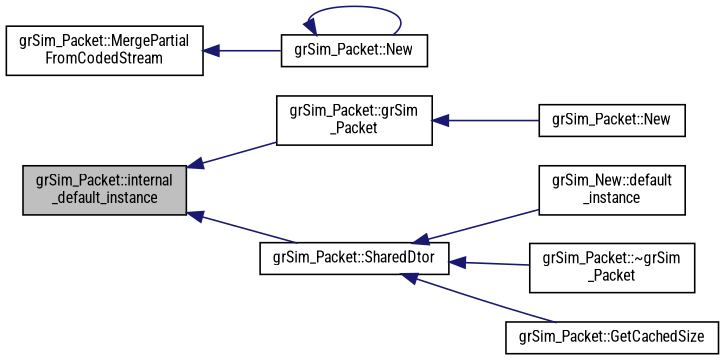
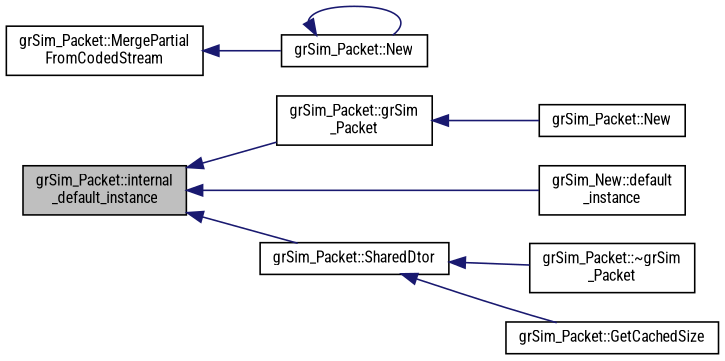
edge "grSim_New::default _instance" -> "grSim_Packet::SharedDtor": now "grSim_New::default _instance" -> "grSim_Packet::internal _default_instance"
